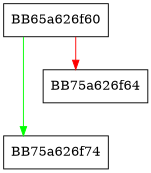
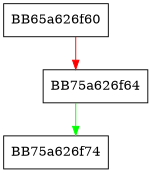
edge "BB65a626f60" -> "BB75a626f74": now "BB75a626f64" -> "BB75a626f74"
